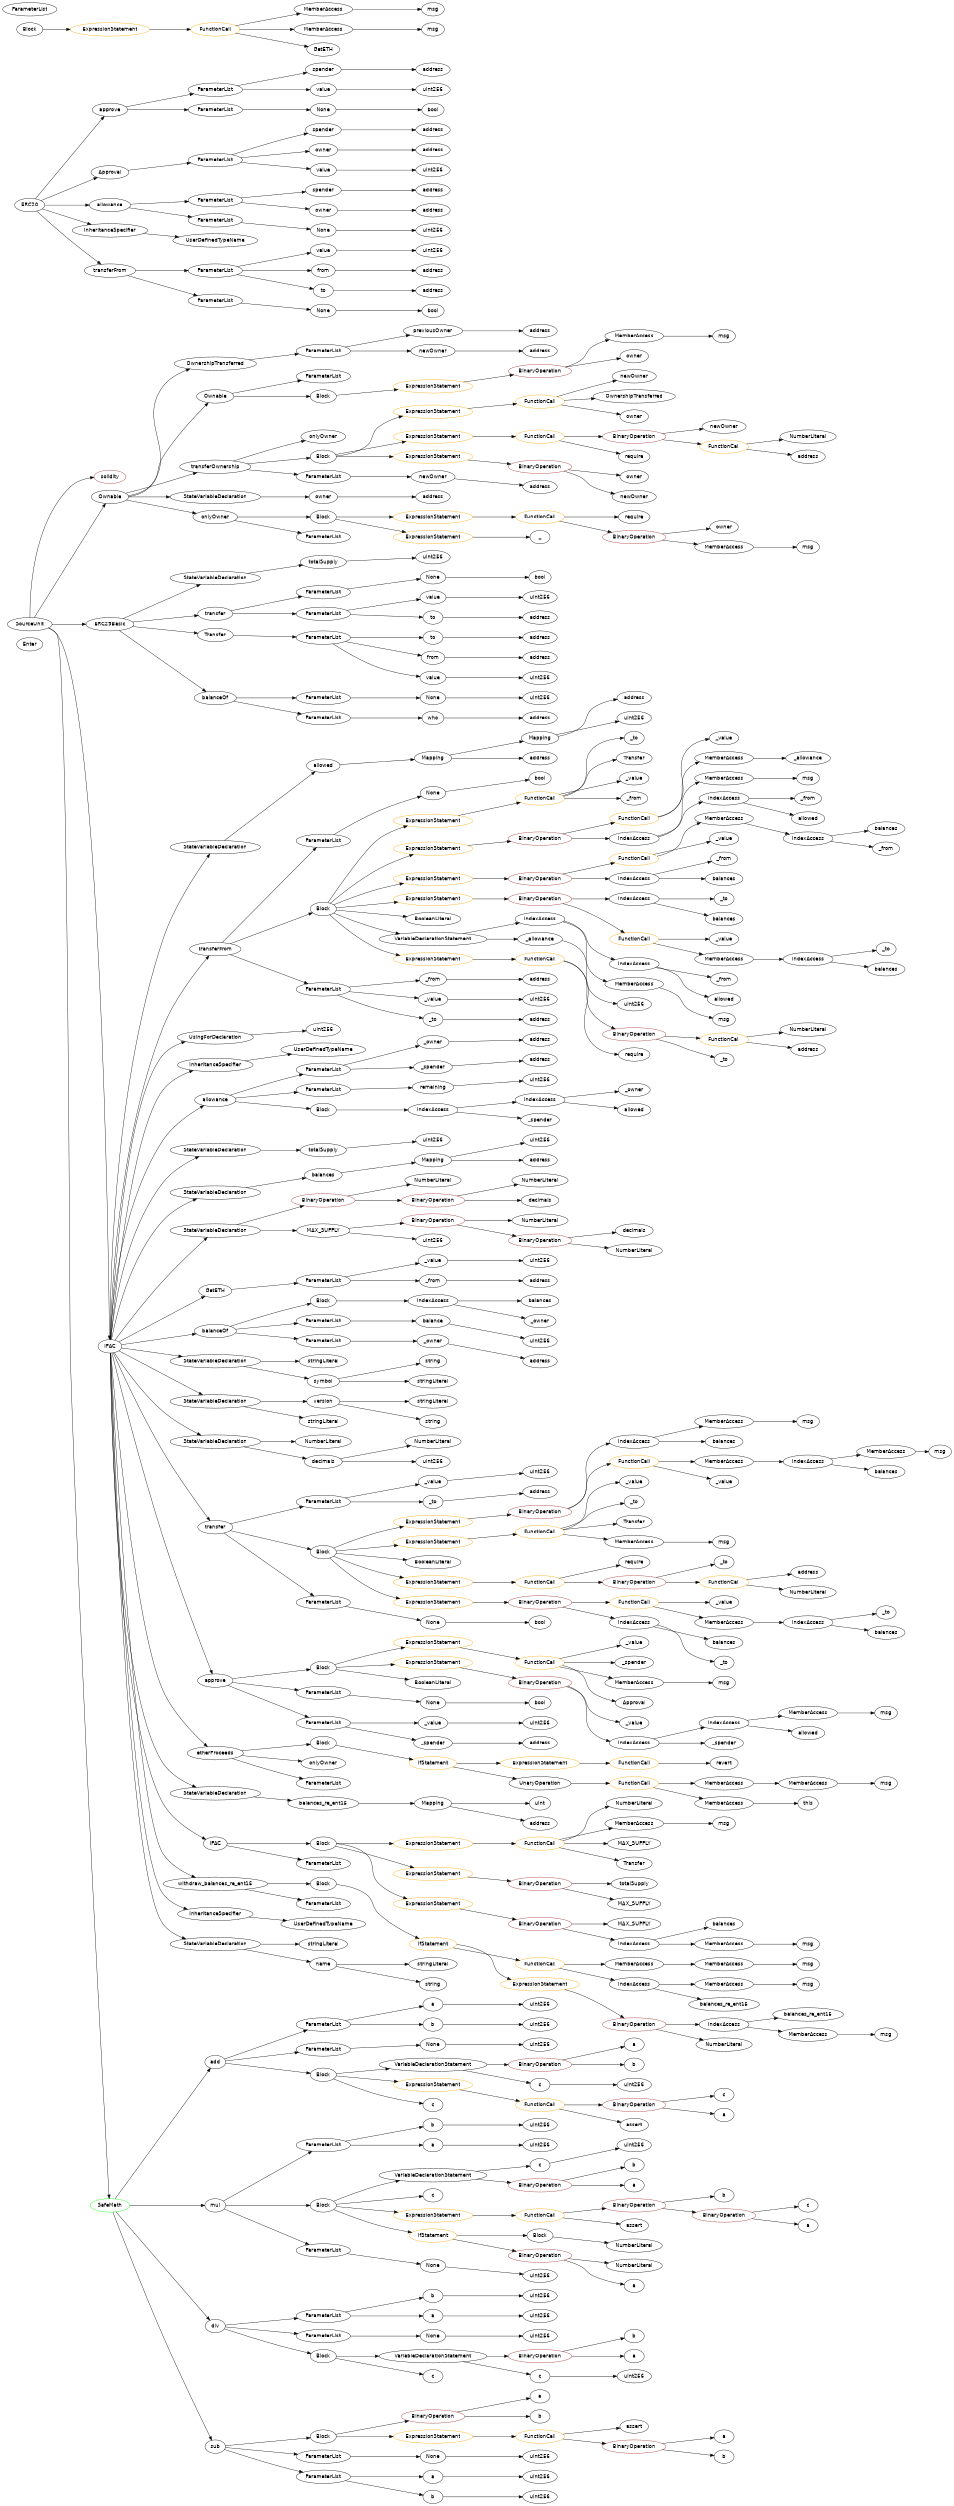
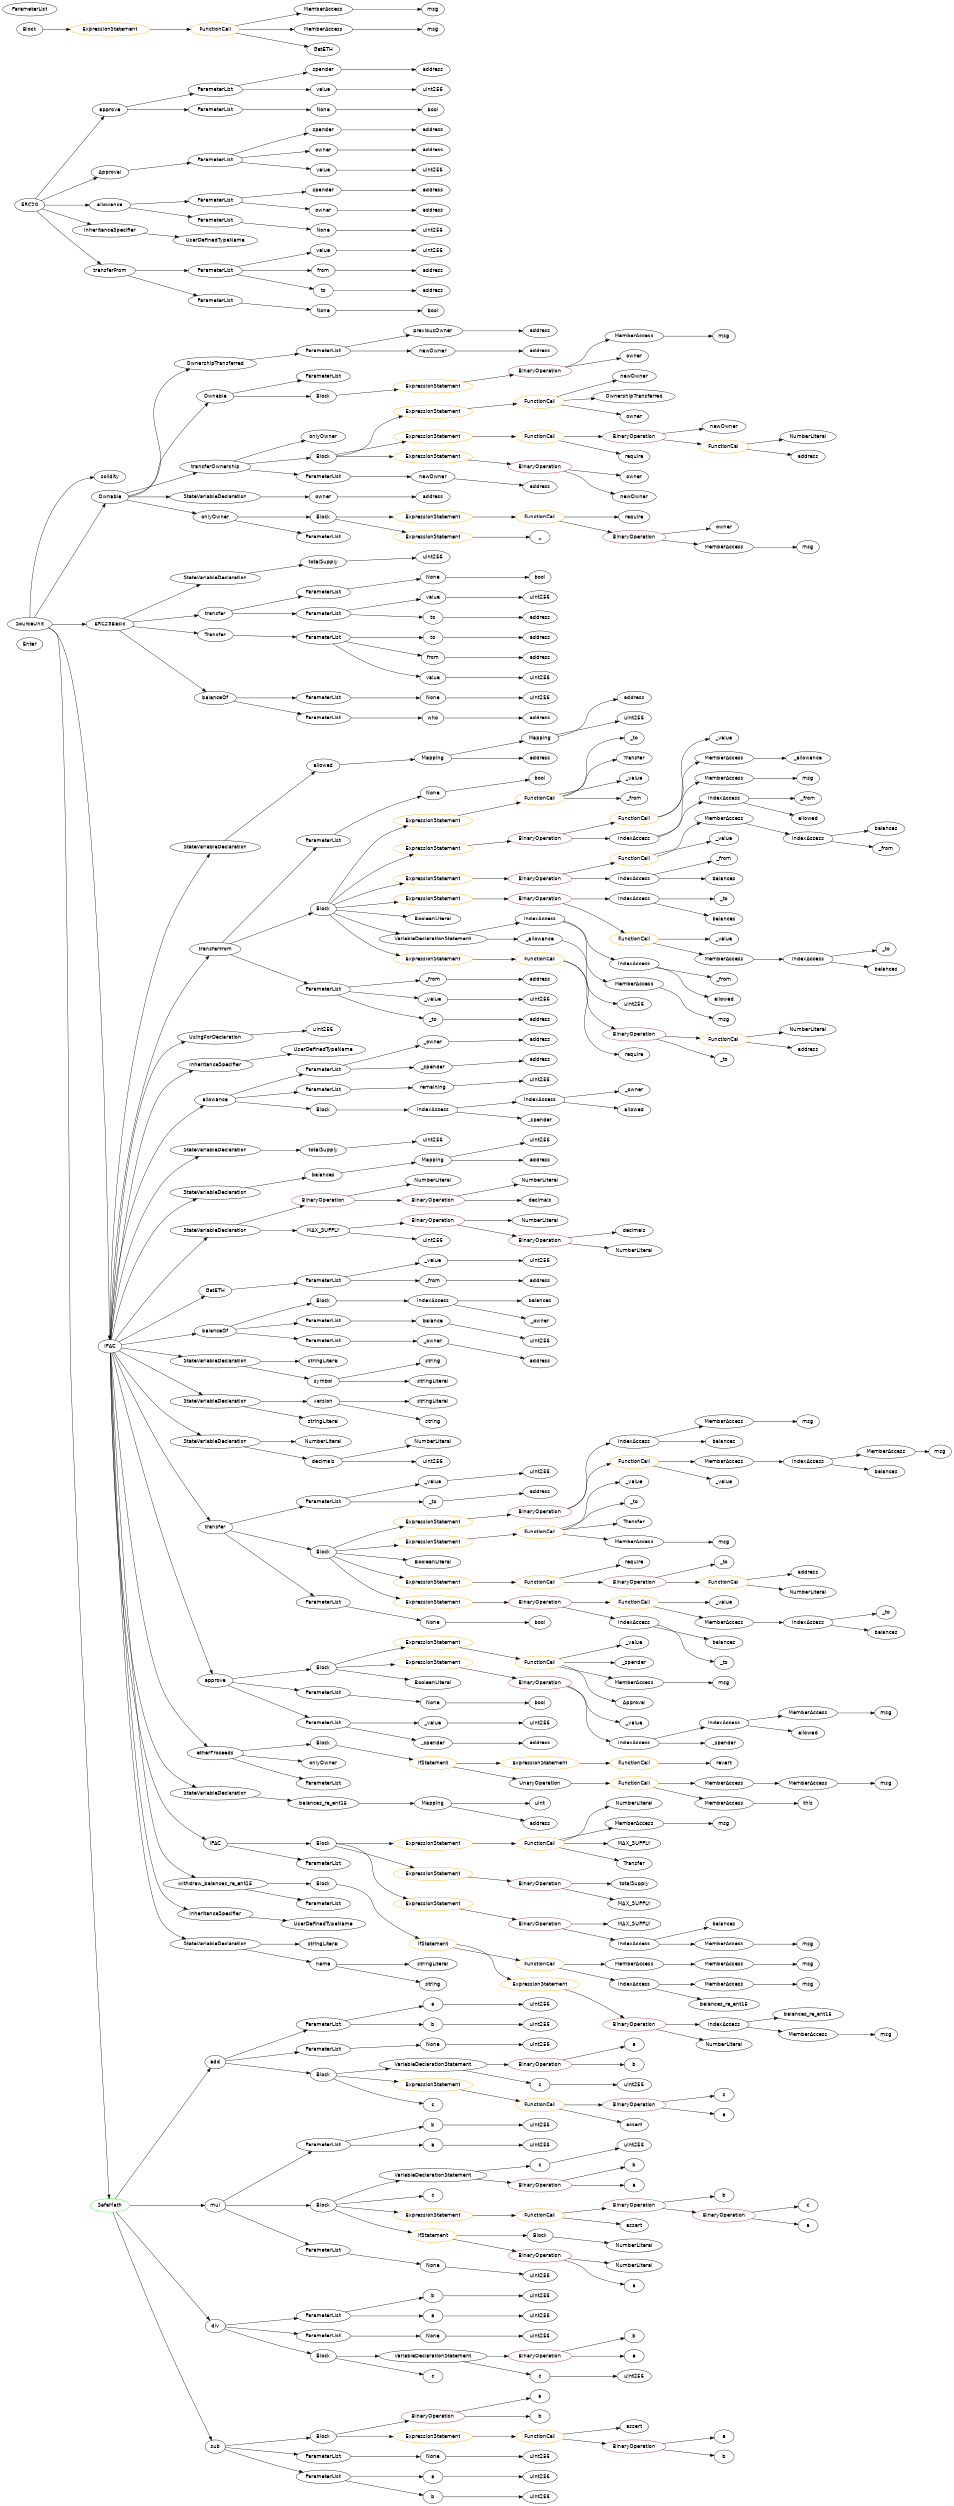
node "solidity": color brown -> black
